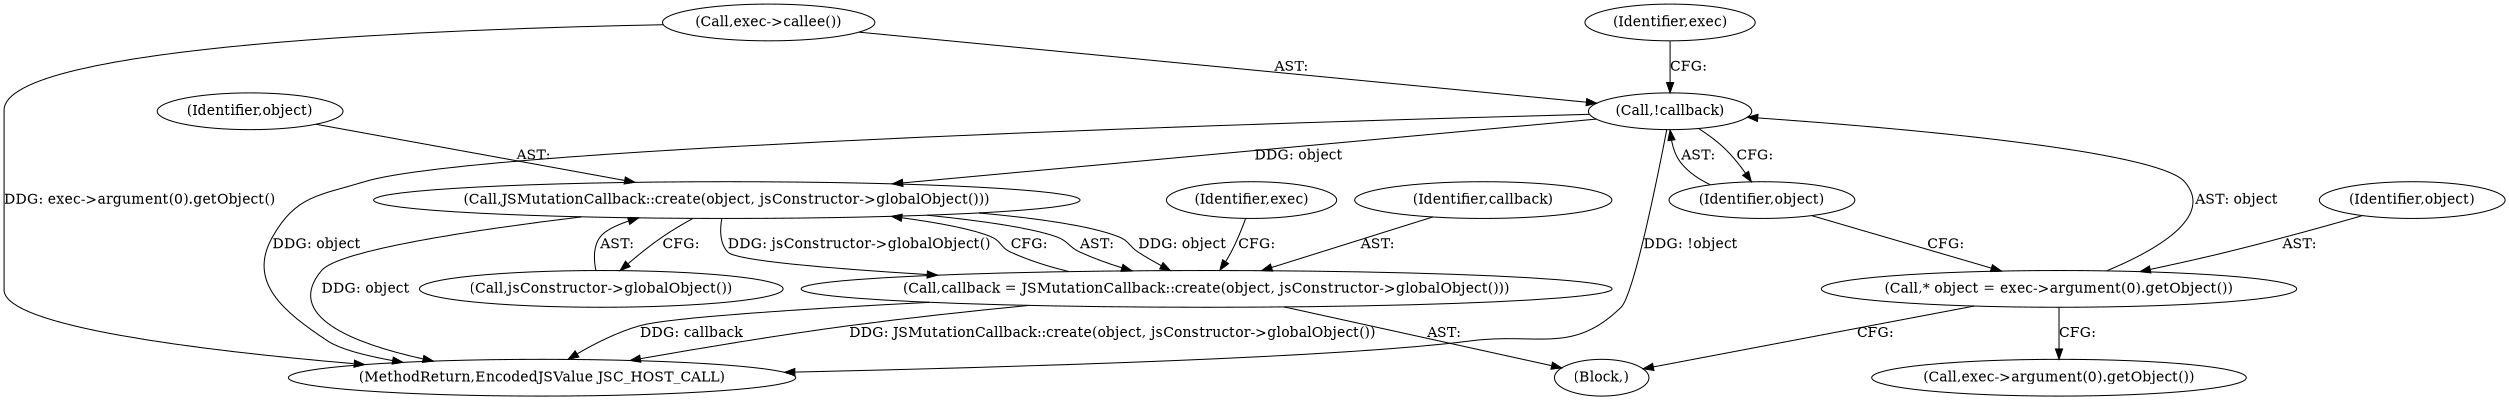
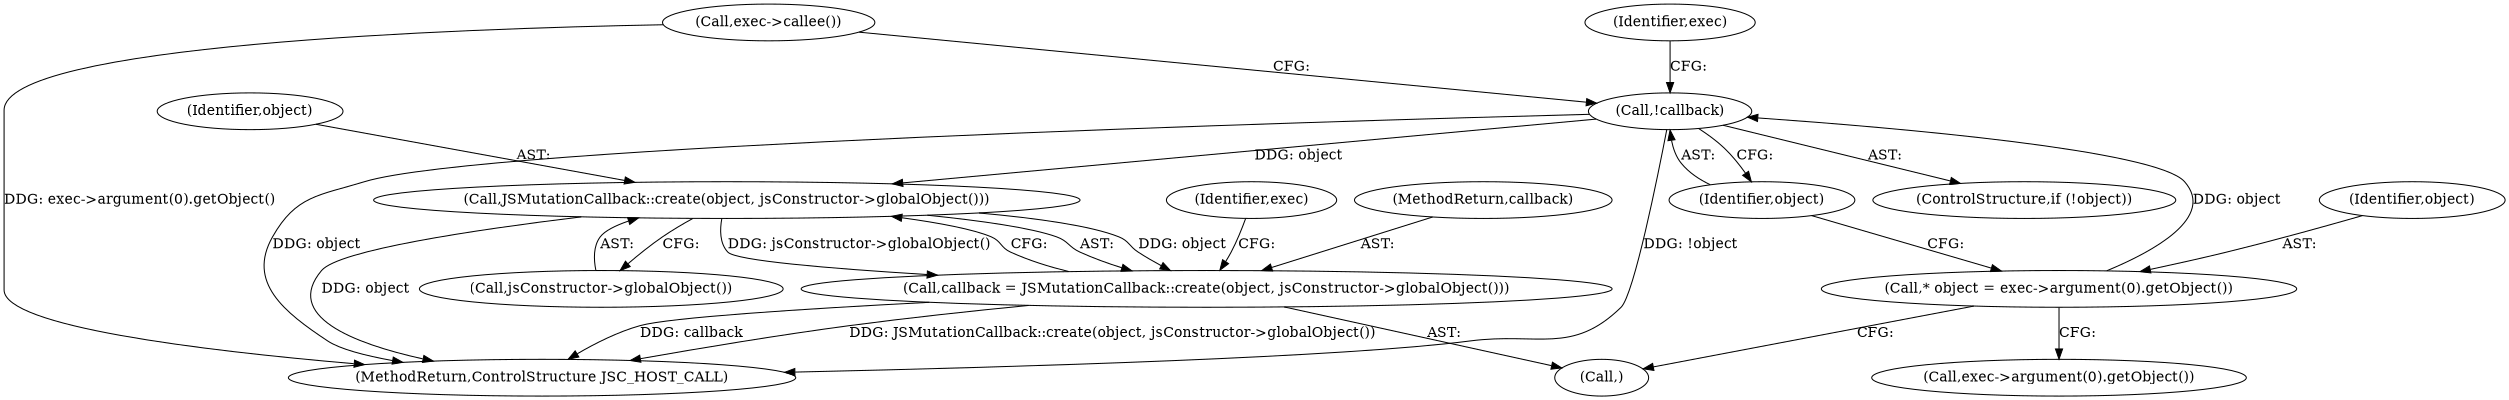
edge "(Call,exec->callee())" -> "(Call,!callback)": label "AST: " -> "CFG: "
node "(Identifier,callback)": label "(Identifier,callback)" -> "(MethodReturn,callback)"
node "(ControlStructure,if (!object))": added
edge "(Call,* object = exec->argument(0).getObject())" -> "(Call,!callback)": label "AST: object" -> "DDG: object"
node "(MethodReturn,EncodedJSValue JSC_HOST_CALL)": label "(MethodReturn,EncodedJSValue JSC_HOST_CALL)" -> "(MethodReturn,ControlStructure JSC_HOST_CALL)"
node "(Block,)": label "(Block,)" -> "(Call,)"
